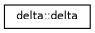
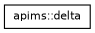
node "delta::delta": label "delta::delta" -> "apims::delta"
